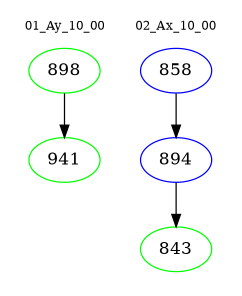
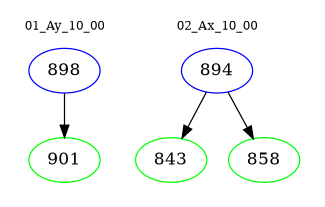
node "898": color green -> blue
node "858": color blue -> green
edge "858" -> "894": reversed
node "941": label "941" -> "901"
